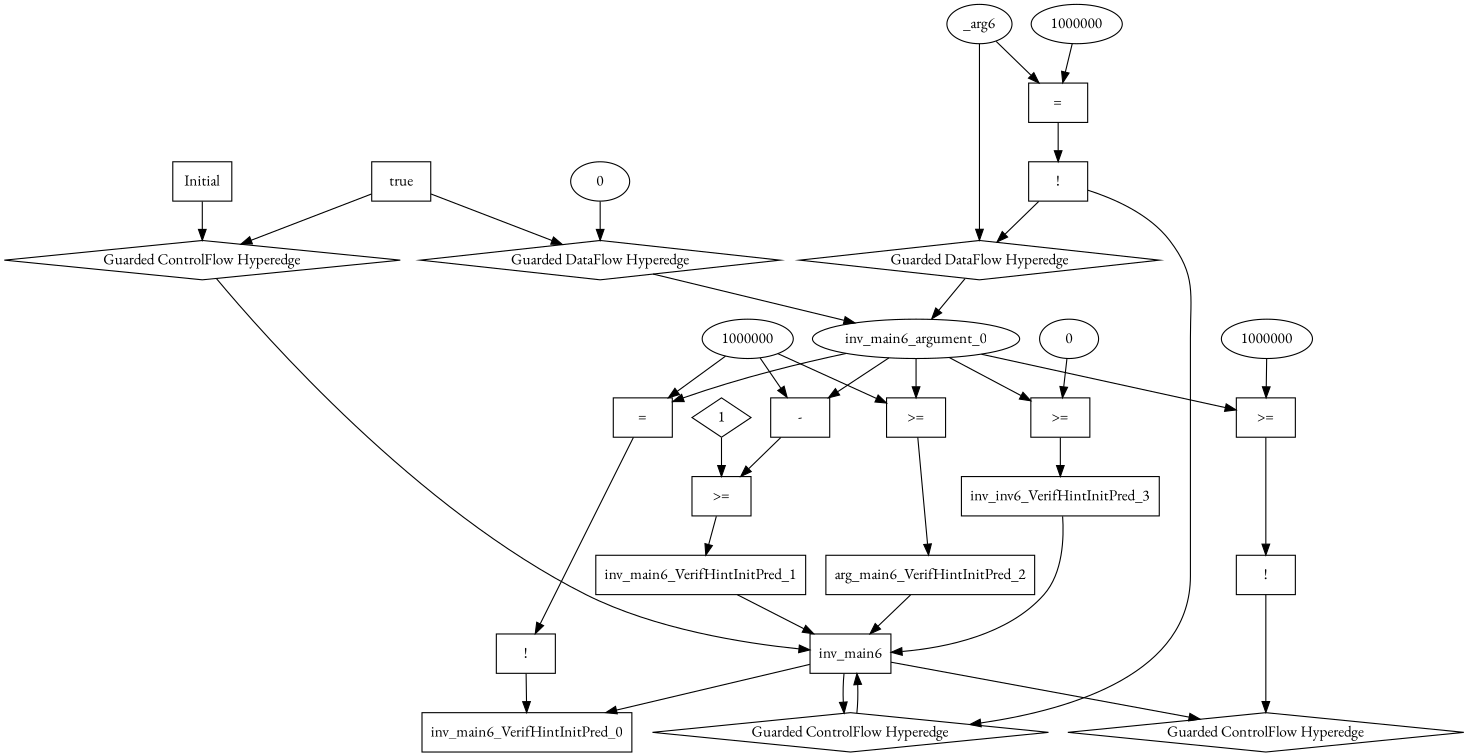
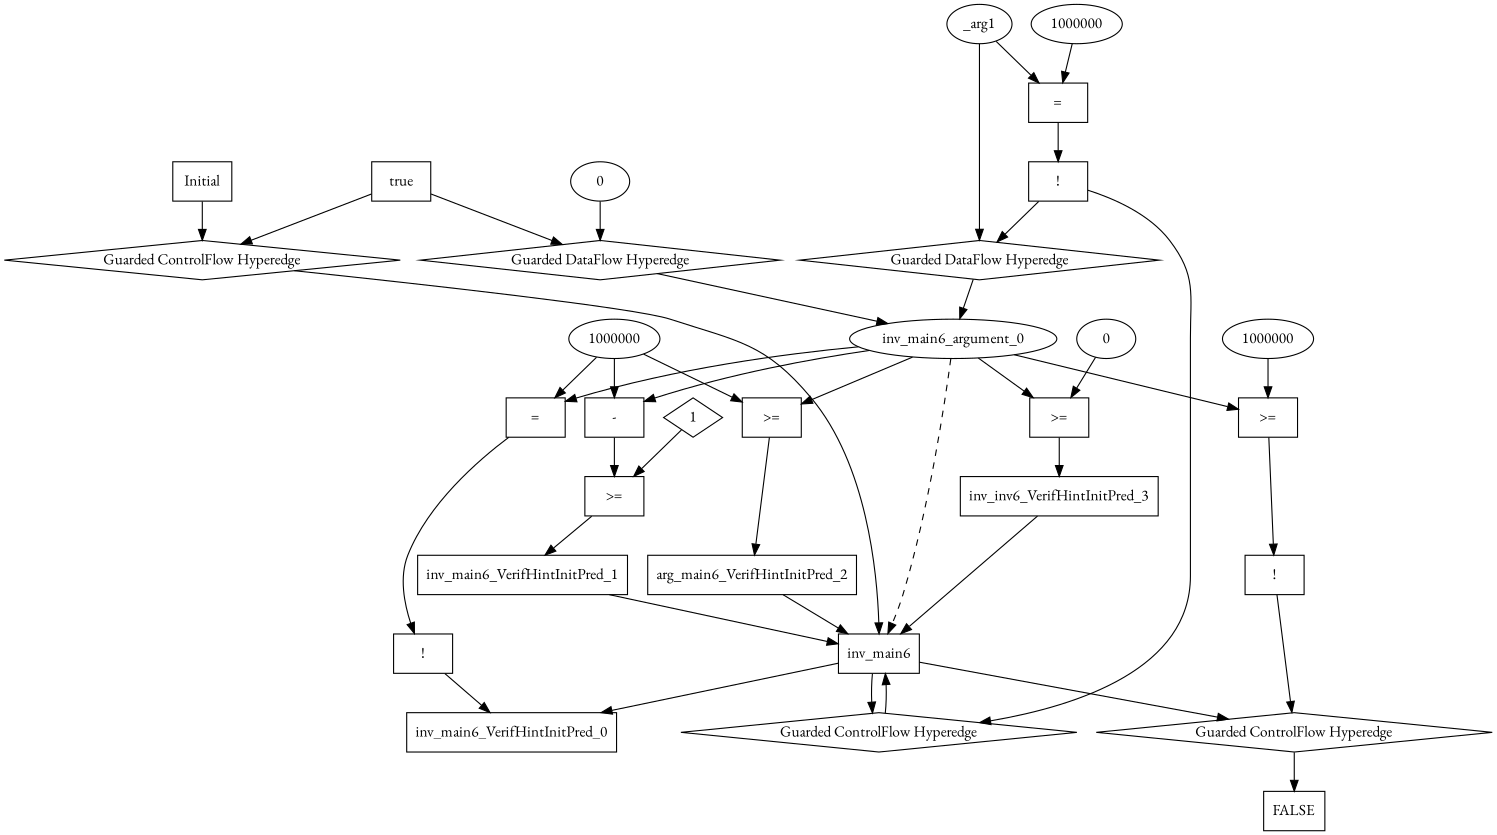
node "_arg6": label "_arg6" -> "_arg1"
edge "inv_main6_argument_0" -> "inv_main6": added
node "FALSE": added
